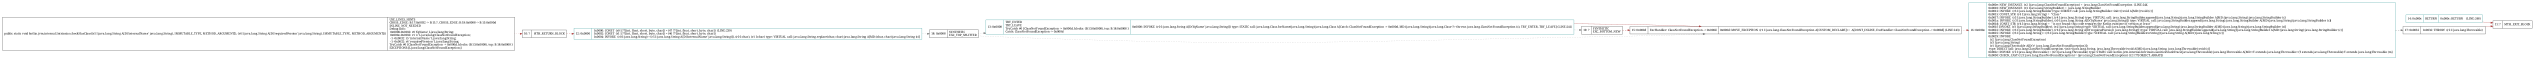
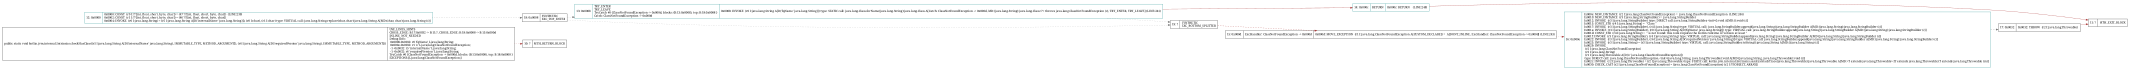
edge "13: 0x0008" -> "15: 0x000d": now "13: 0x0008" -> "14: 0x000c"
node "19: ?": text "EXC_BOTTOM_NEW" -> "EXC_BOTTOM_SPLITTER"
edge "10: ?" -> "12: 0x0000": removed
node "18: 0x0008": text "EXC_TOP_SPLITTER" -> "EXC_TOP_ENTER"
edge "18: 0x0008" -> "15: 0x000d": now "18: 0x0008" -> "19: ?"
